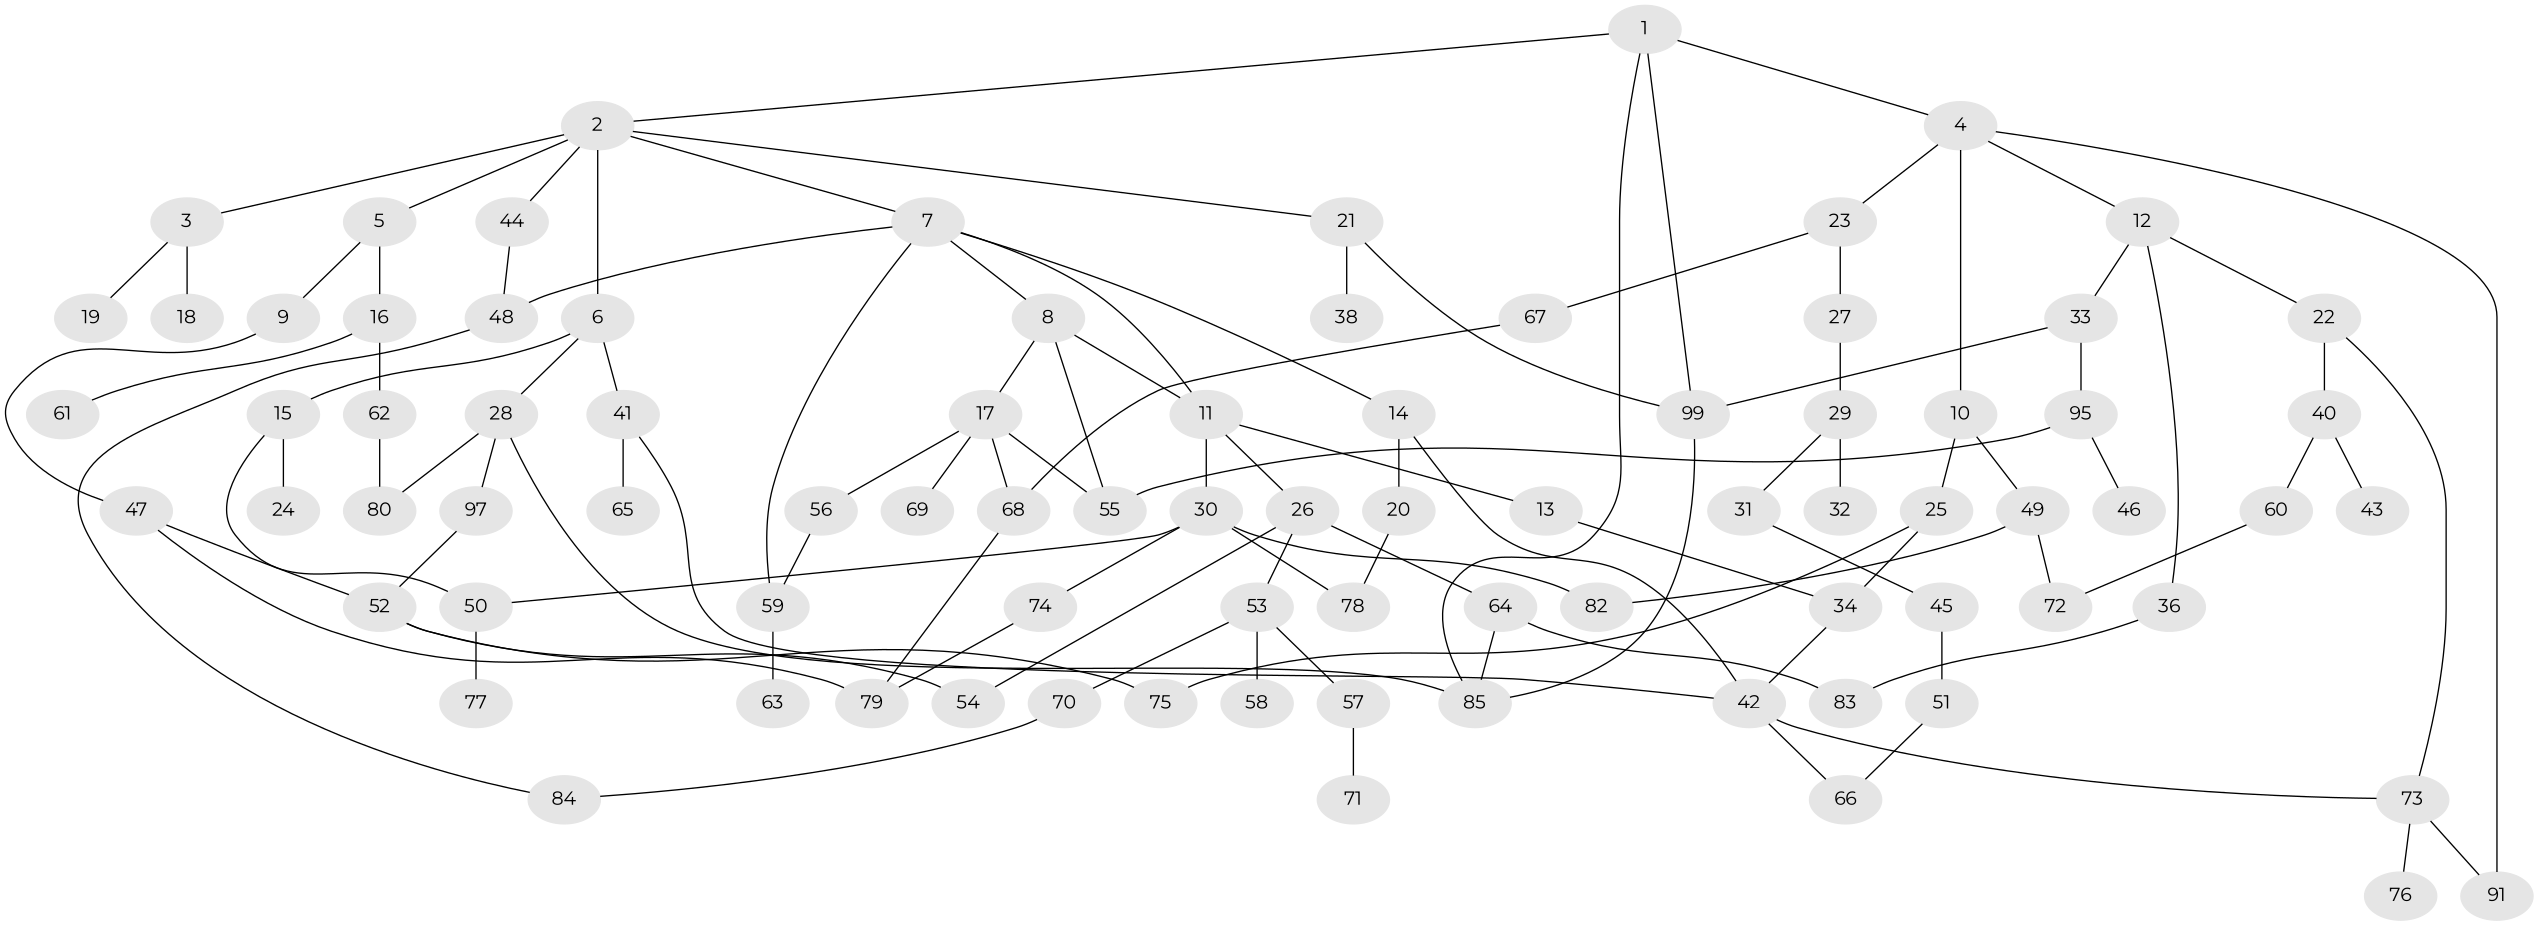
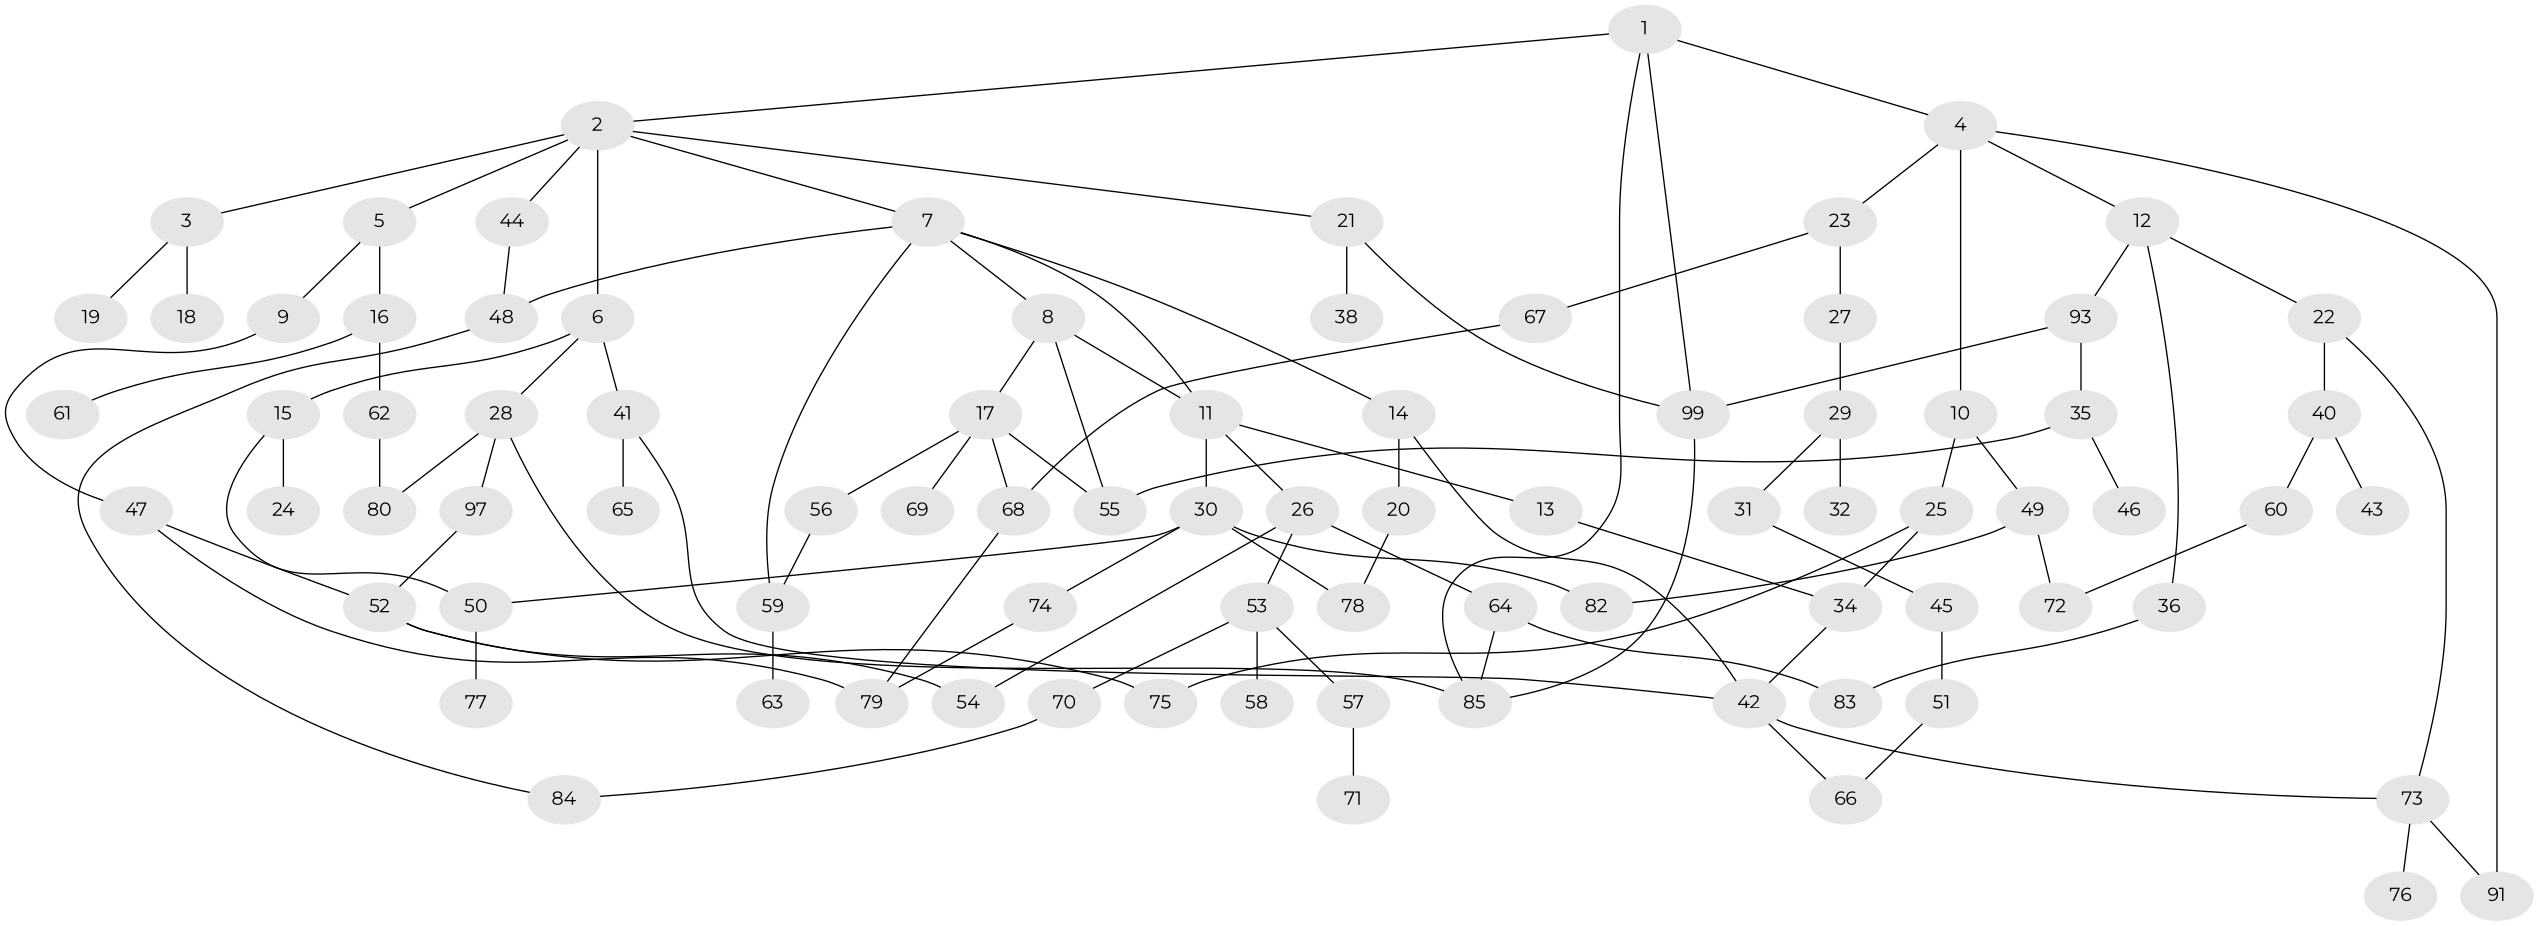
node "33": label "33" -> "93"
node "95": label "95" -> "35"
